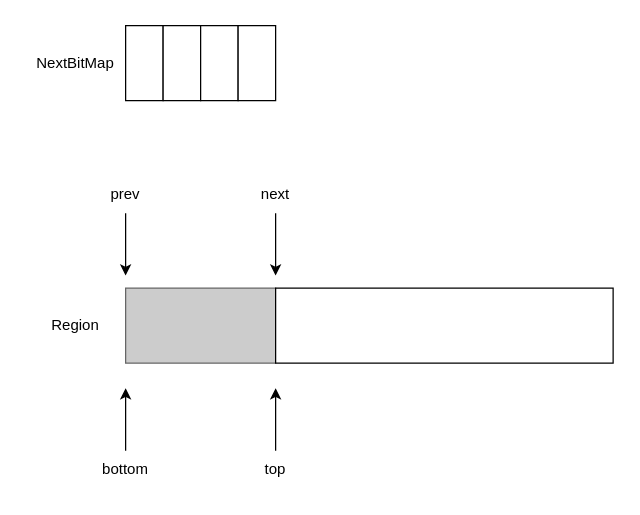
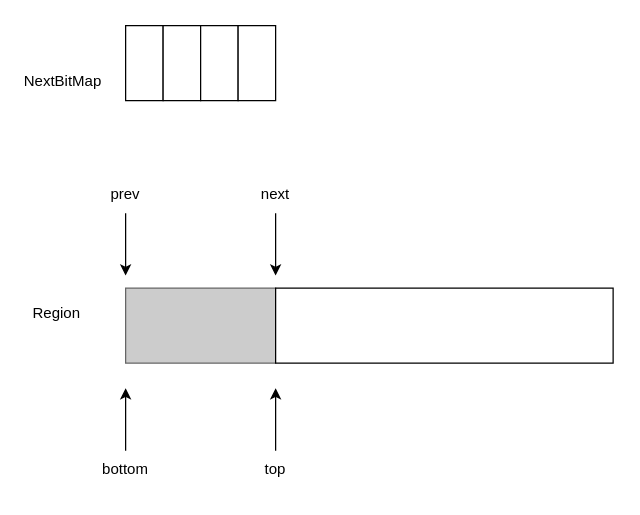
node "NextBitMap": moved (76, 63) -> (63, 82)
node "Region": moved (76, 326) -> (57, 313)
